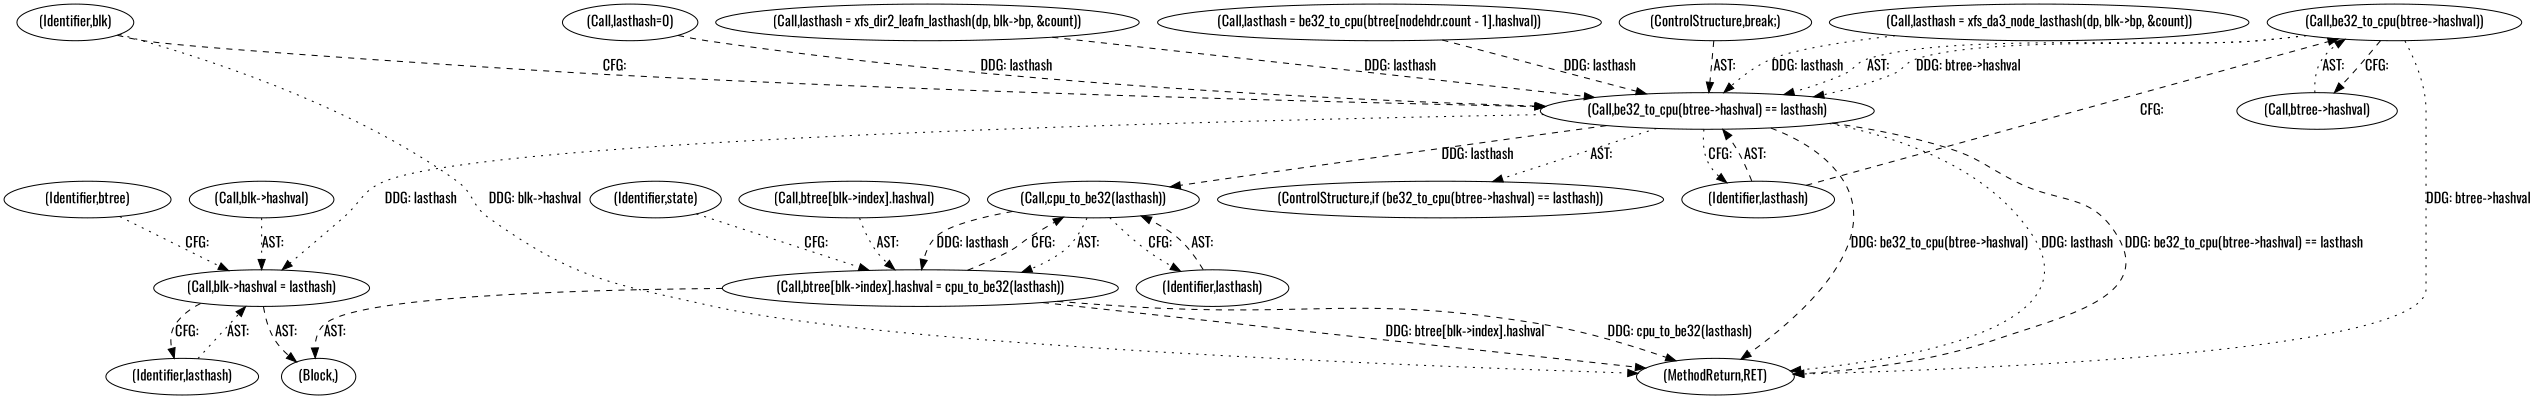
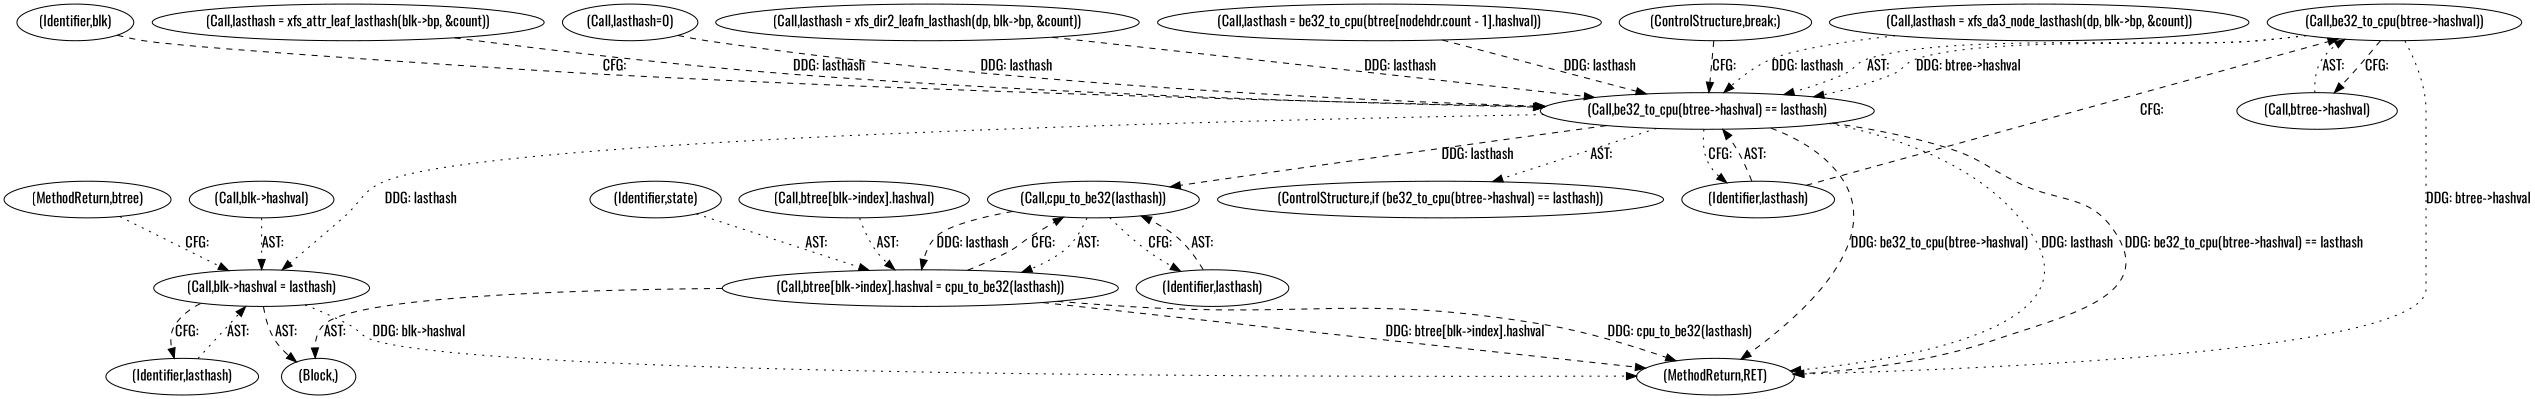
node "(Call,lasthash = xfs_attr_leaf_lasthash(blk->bp, &count))": added
edge "(ControlStructure,break;)" -> "(Call,be32_to_cpu(btree->hashval) == lasthash)": label "AST: " -> "CFG: "
node "(Identifier,btree)": label "(Identifier,btree)" -> "(MethodReturn,btree)"
edge "(Identifier,state)" -> "(Call,btree[blk->index].hashval = cpu_to_be32(lasthash))": label "CFG: " -> "AST: "
edge "(Identifier,blk)" -> "(MethodReturn,RET)": now "(Call,blk->hashval = lasthash)" -> "(MethodReturn,RET)"
